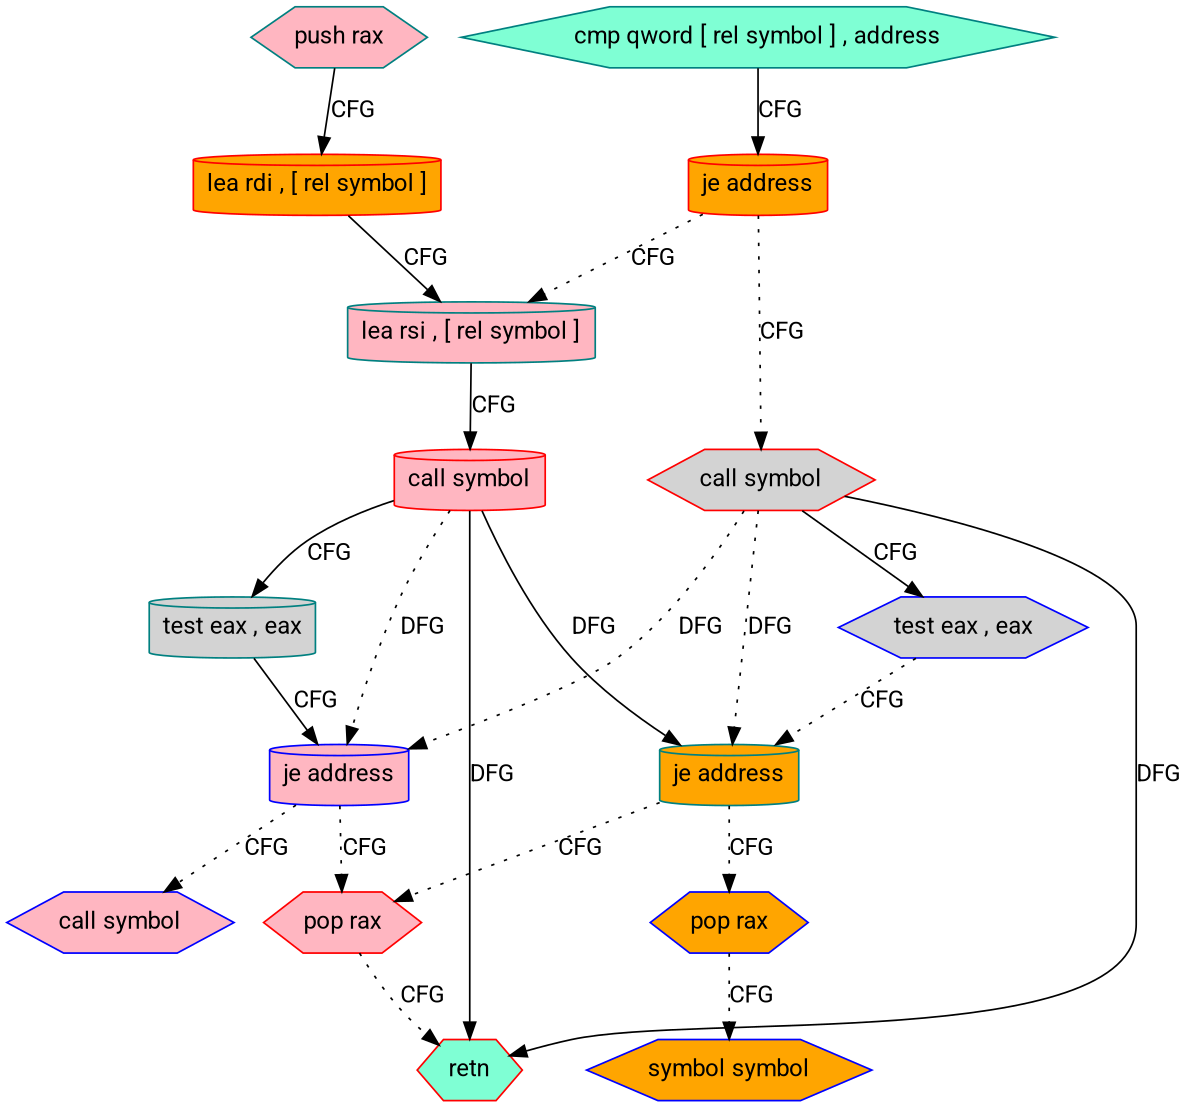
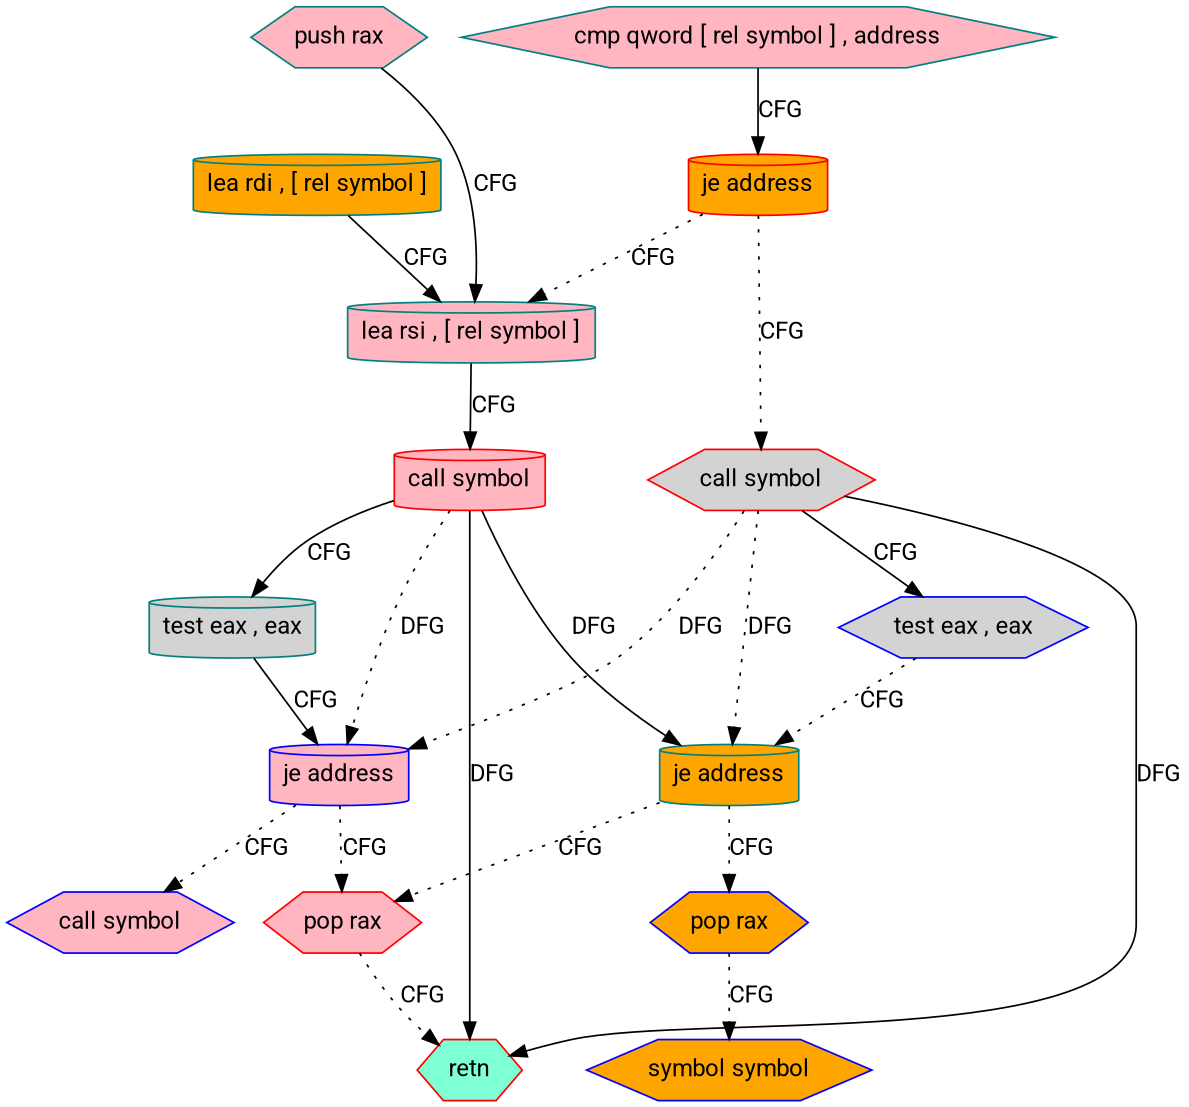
node "cmp qword [ rel symbol ] , address": fillcolor aquamarine -> lightpink
edge "push rax" -> "lea rdi , [ rel symbol ]": now "push rax" -> "lea rsi , [ rel symbol ]"
node "lea rdi , [ rel symbol ]": color red -> teal
